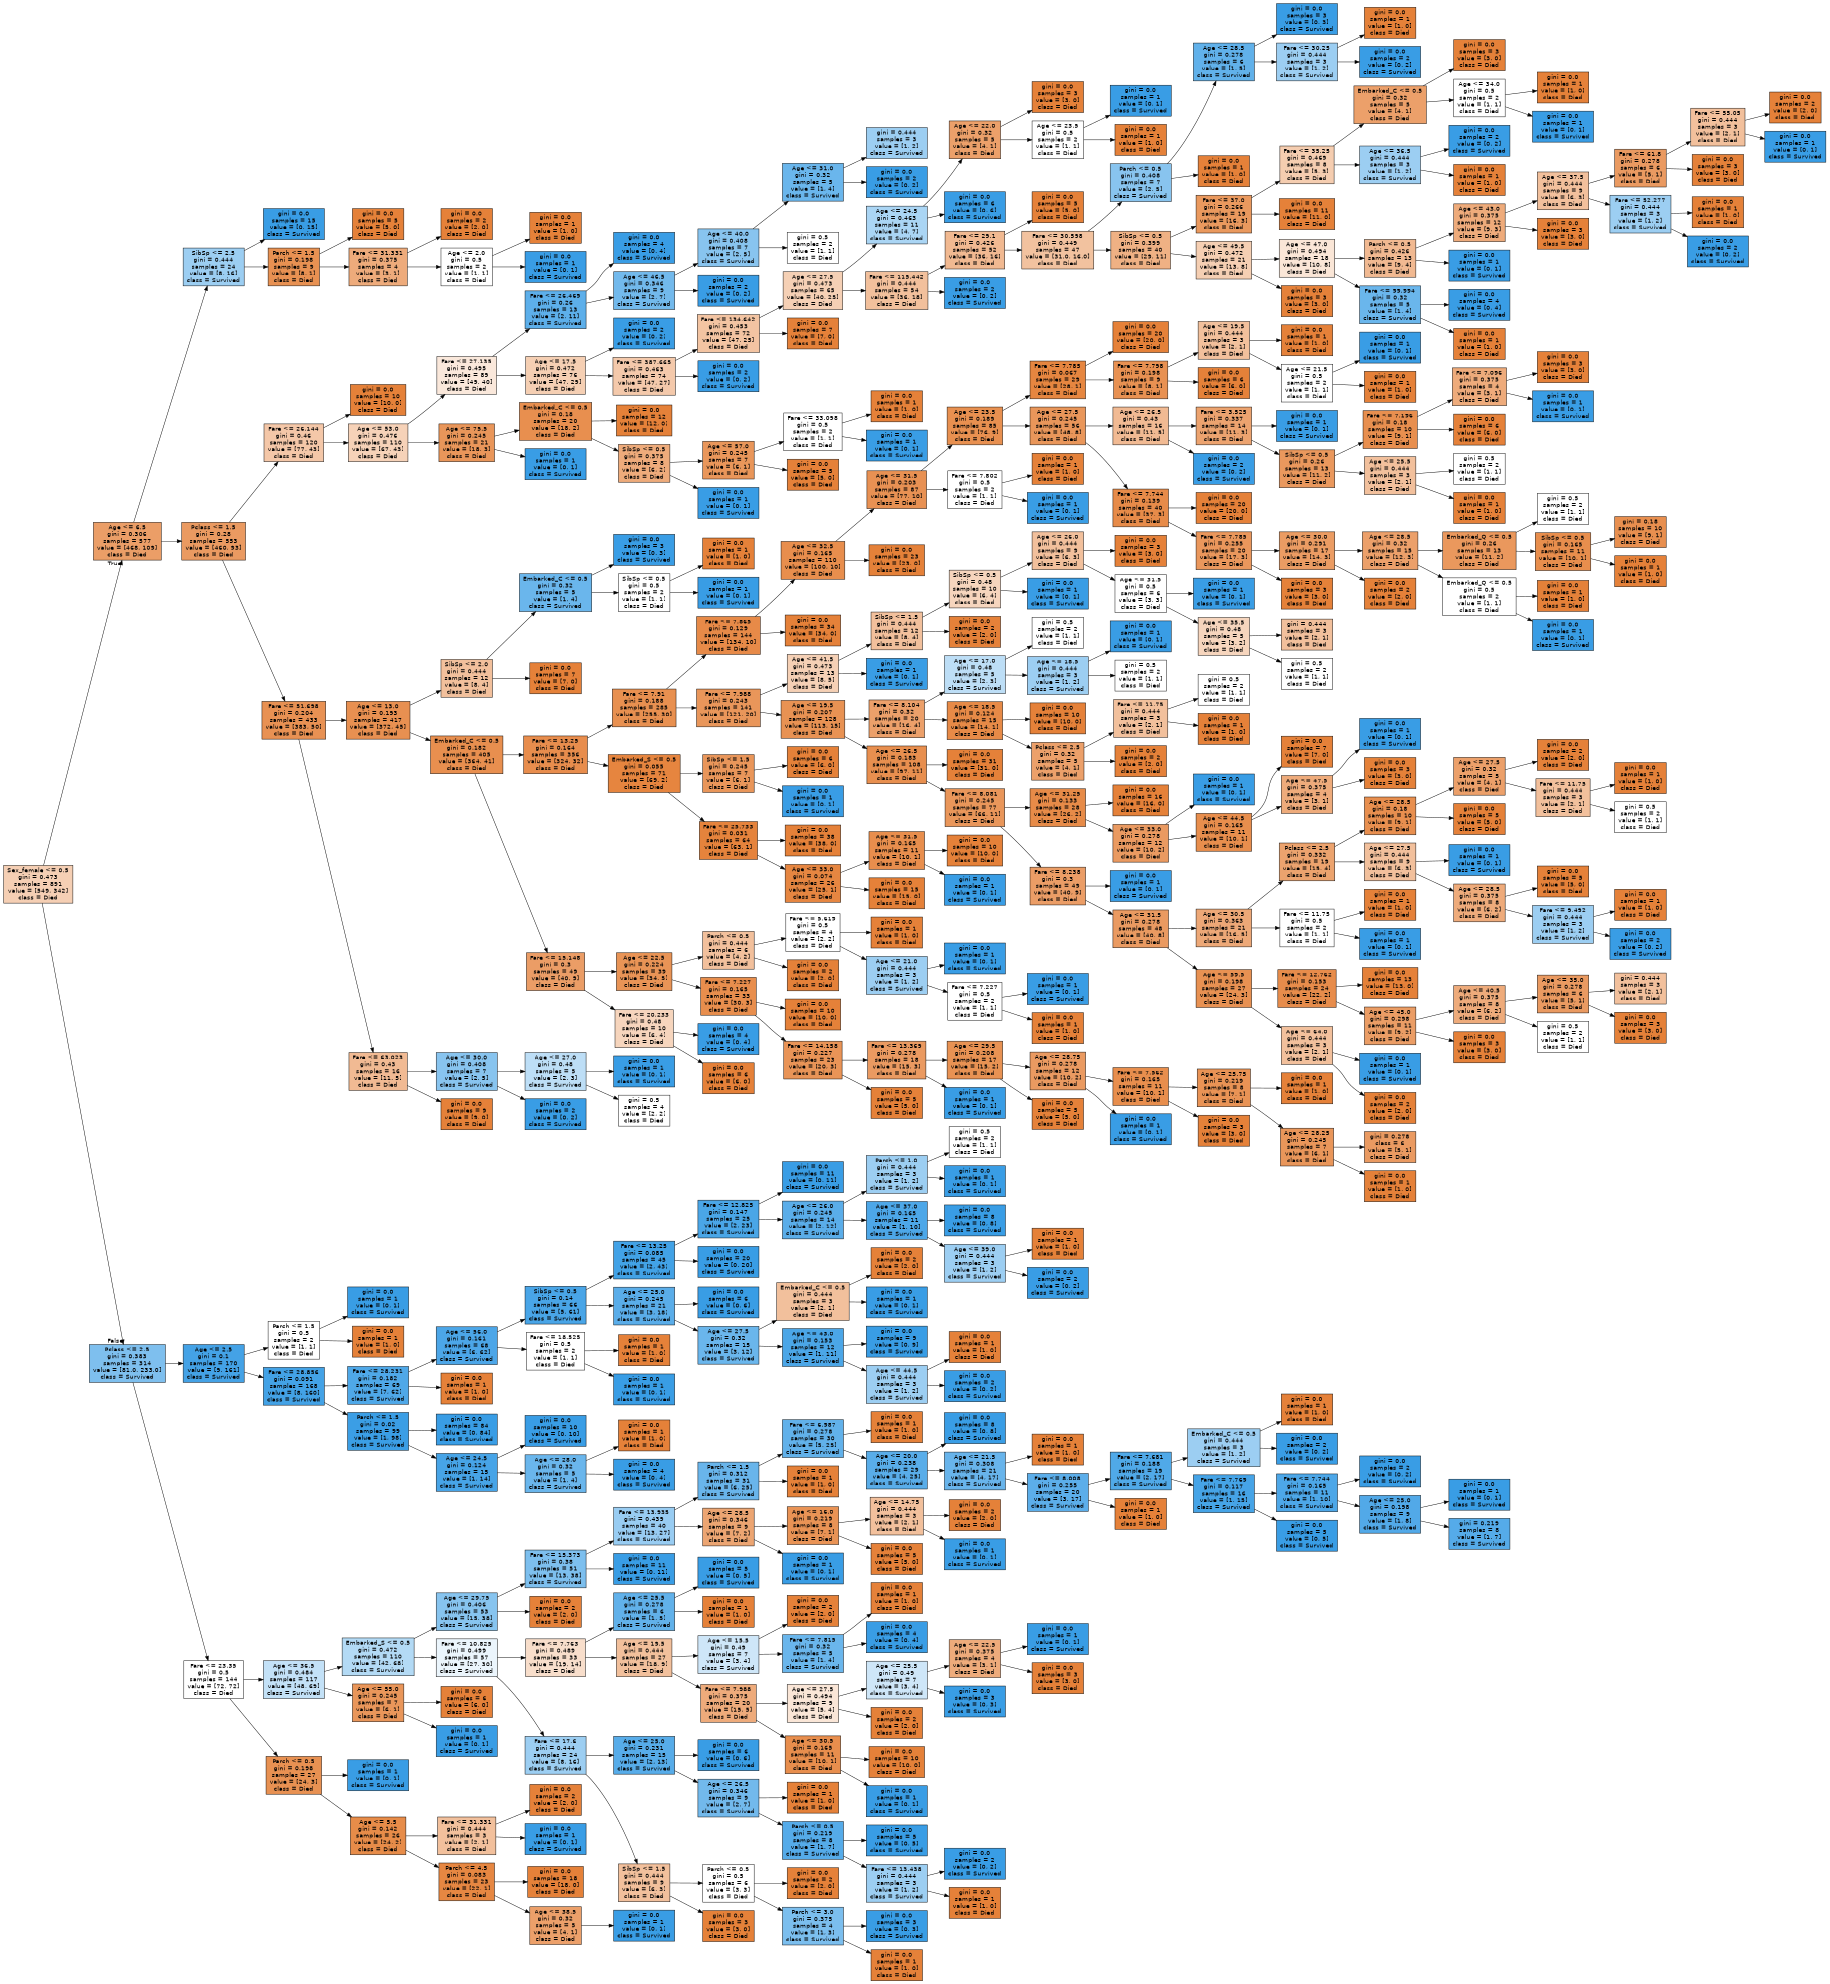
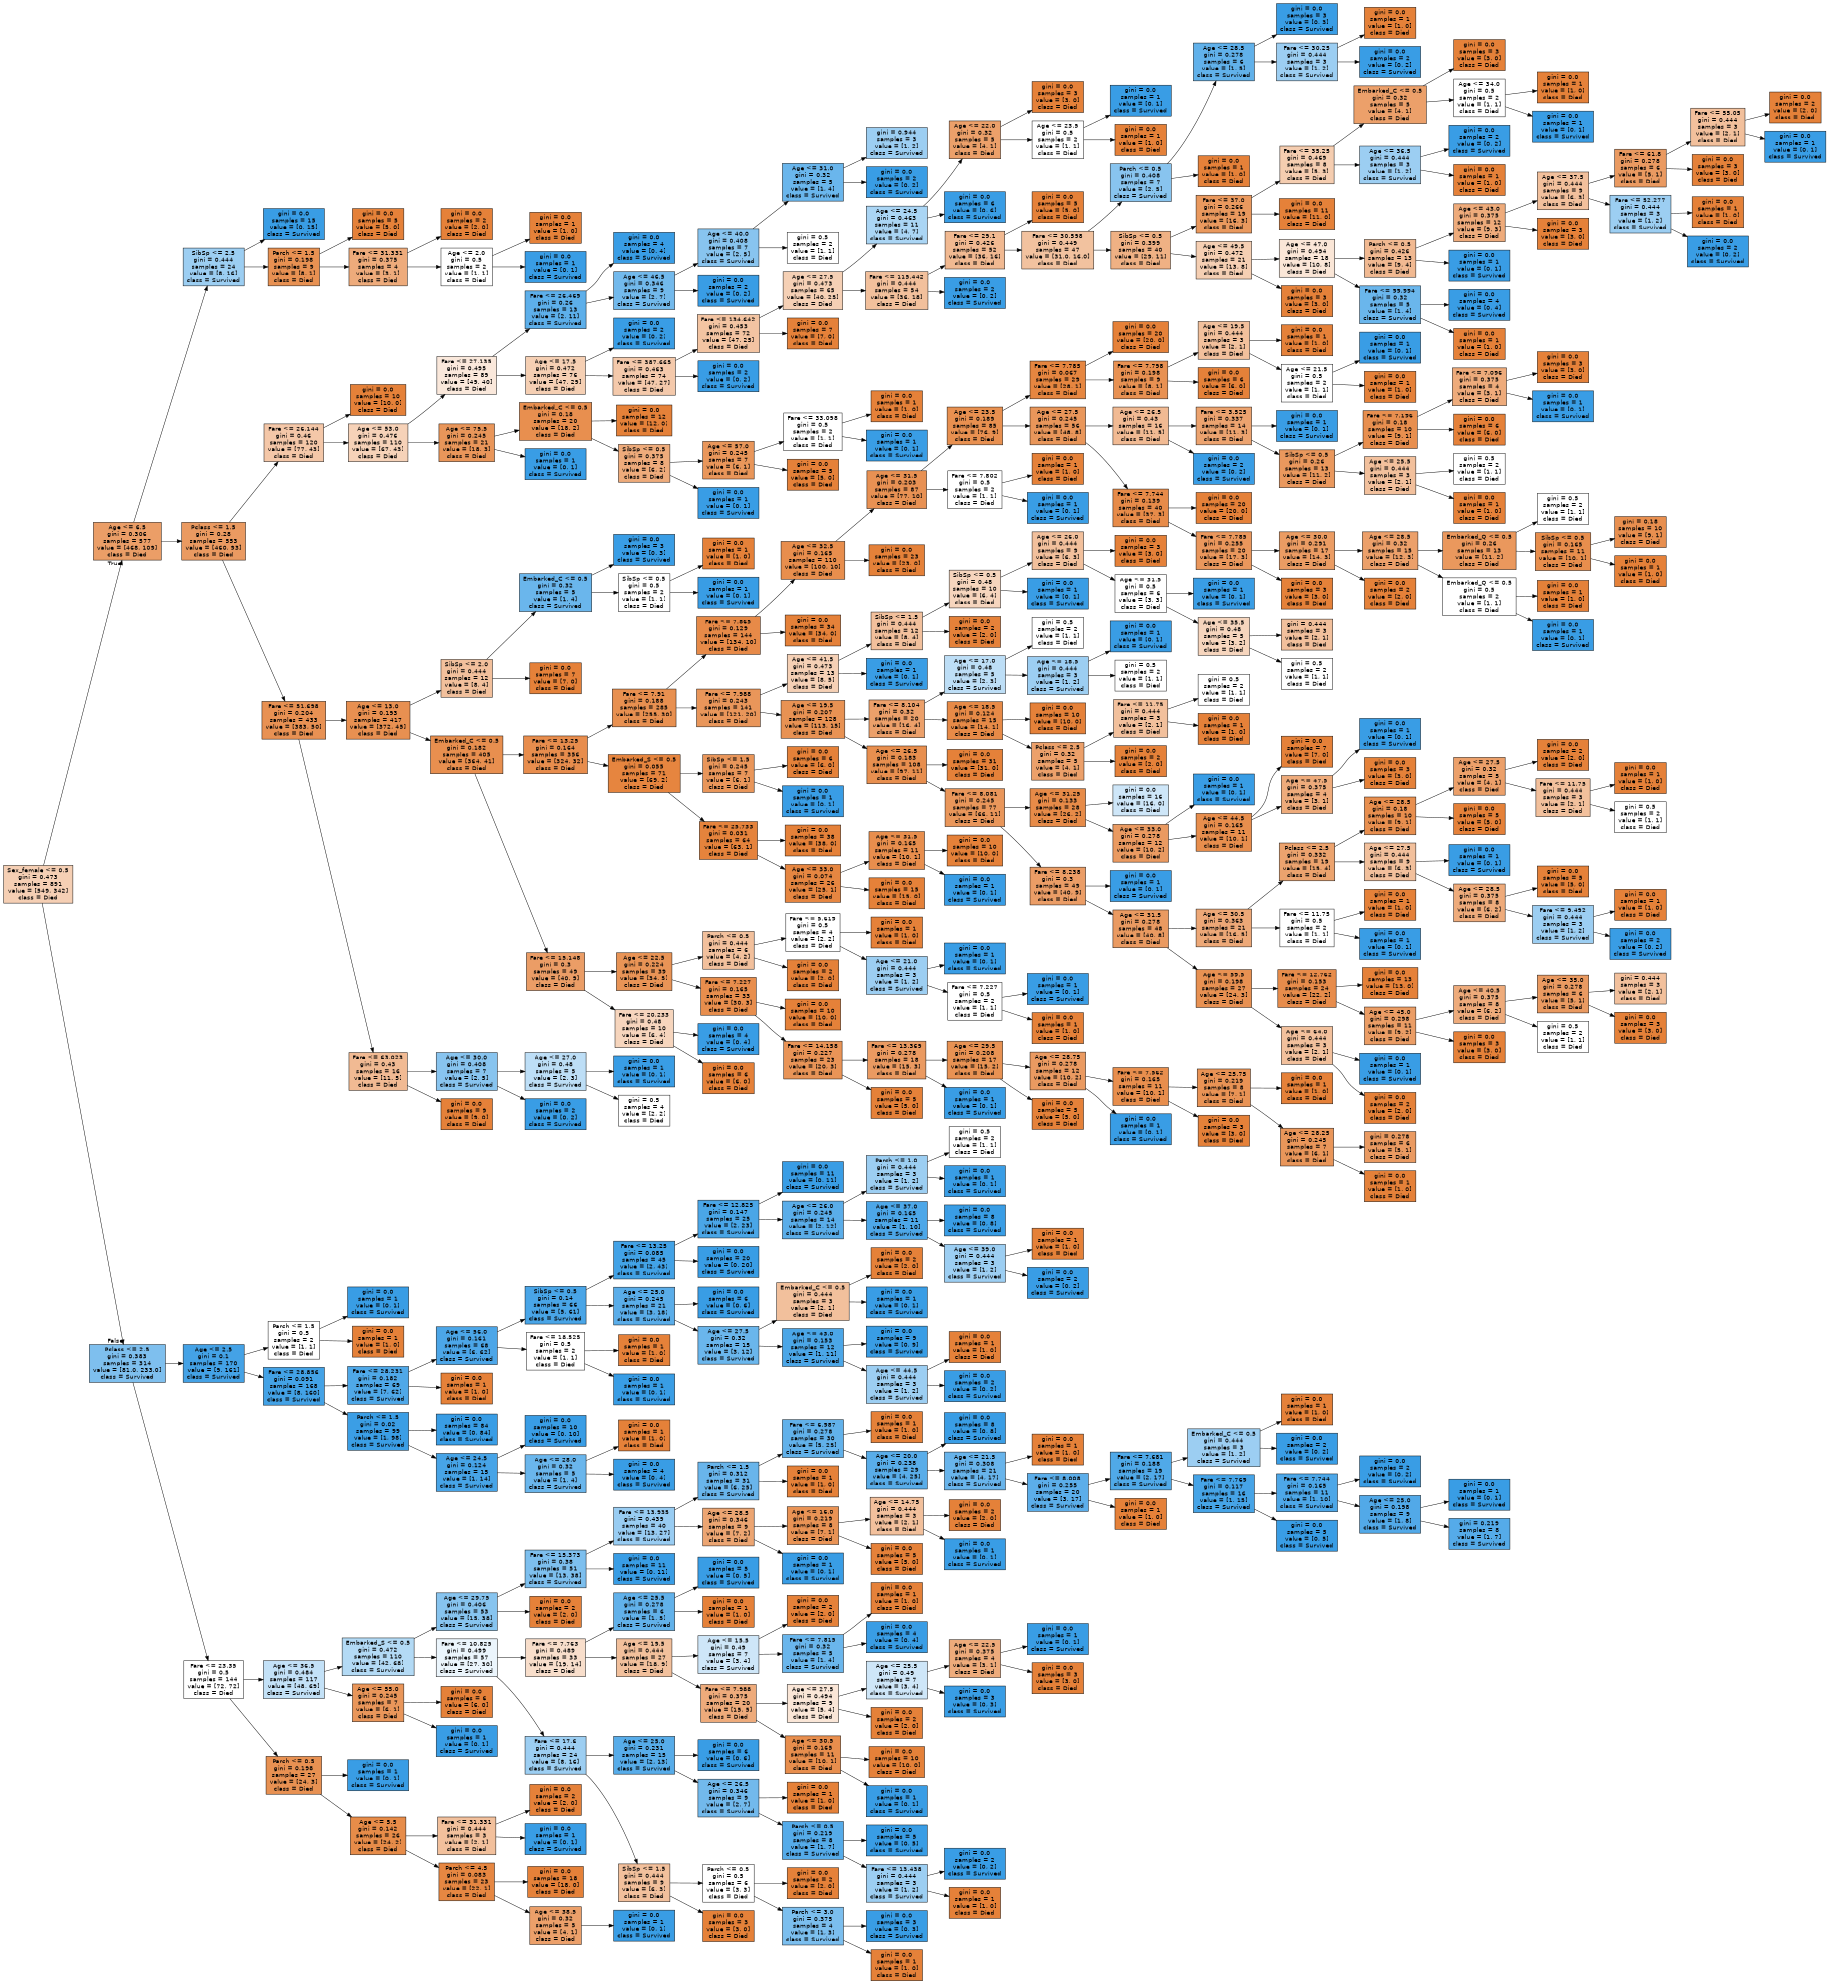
node "gini = 0.444 samples = 3 value = [1, 2] class = Survived": label "gini = 0.444 samples = 3 value = [1, 2] class = Survived" -> "gini = 0.944 samples = 3 value = [1, 2] class = Survived"
node "gini = 0.0 samples = 16 value = [16, 0] class = Died": fillcolor #e58139 -> #cee6f8
node "gini = 0.278 class = 6 value = [5, 1] class = Died": label "gini = 0.278 class = 6 value = [5, 1] class = Died" -> "gini = 0.278 samples = 6 value = [5, 1] class = Died"
